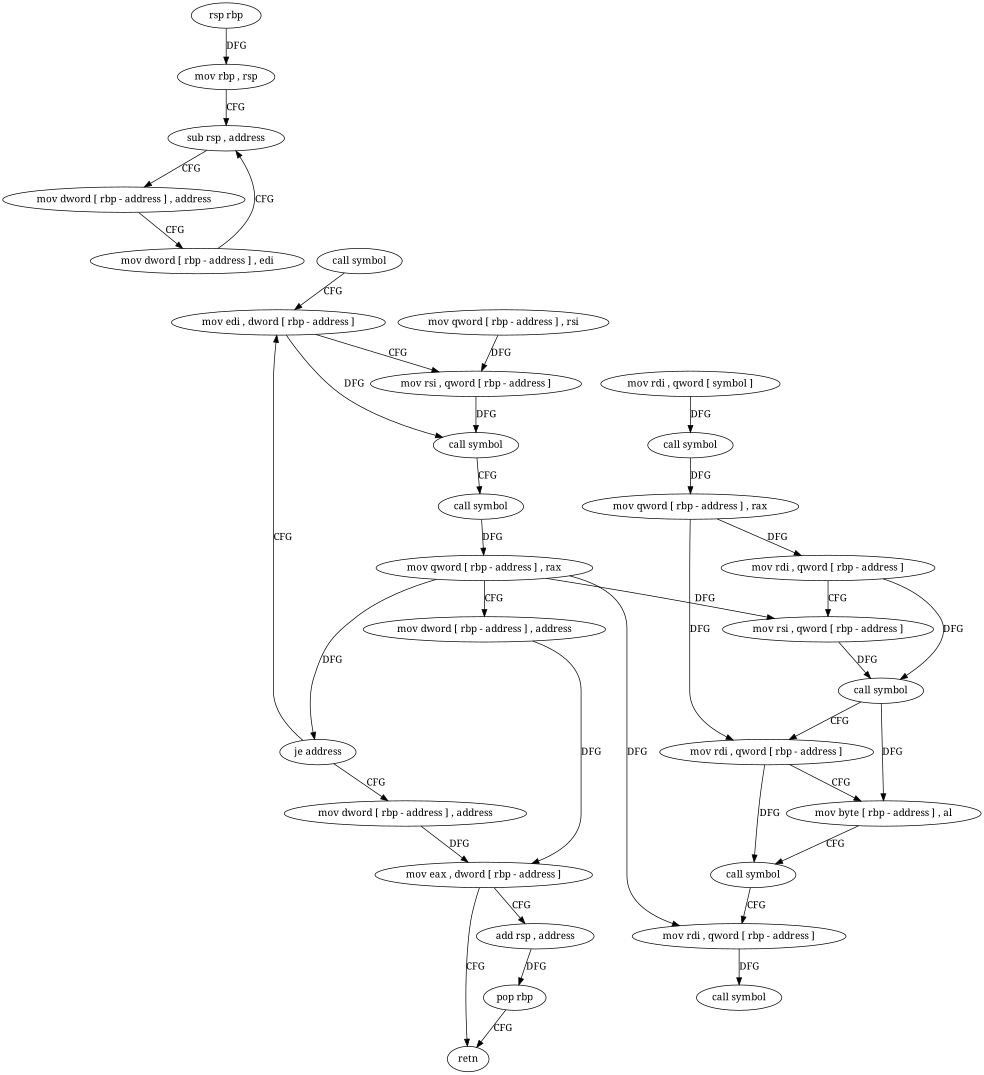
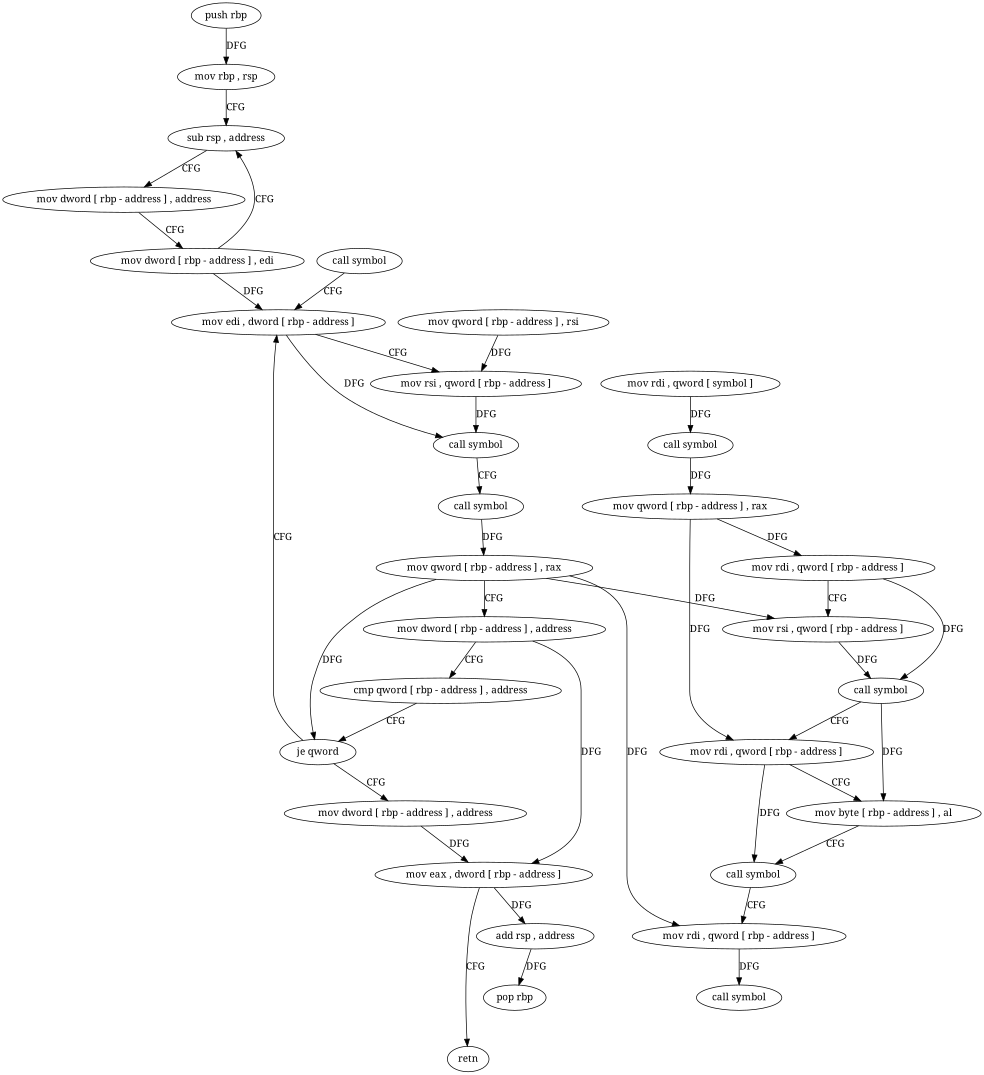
node "rsp rbp": label "rsp rbp" -> "push rbp"
edge "mov dword [ rbp - address ] , edi" -> "mov edi , dword [ rbp - address ]": added, label "DFG"
node "cmp qword [ rbp - address ] , address": added
node "je address": label "je address" -> "je qword"
edge "mov eax , dword [ rbp - address ]" -> "add rsp , address": label "CFG" -> "DFG"
edge "pop rbp" -> "retn": removed, label "CFG"
